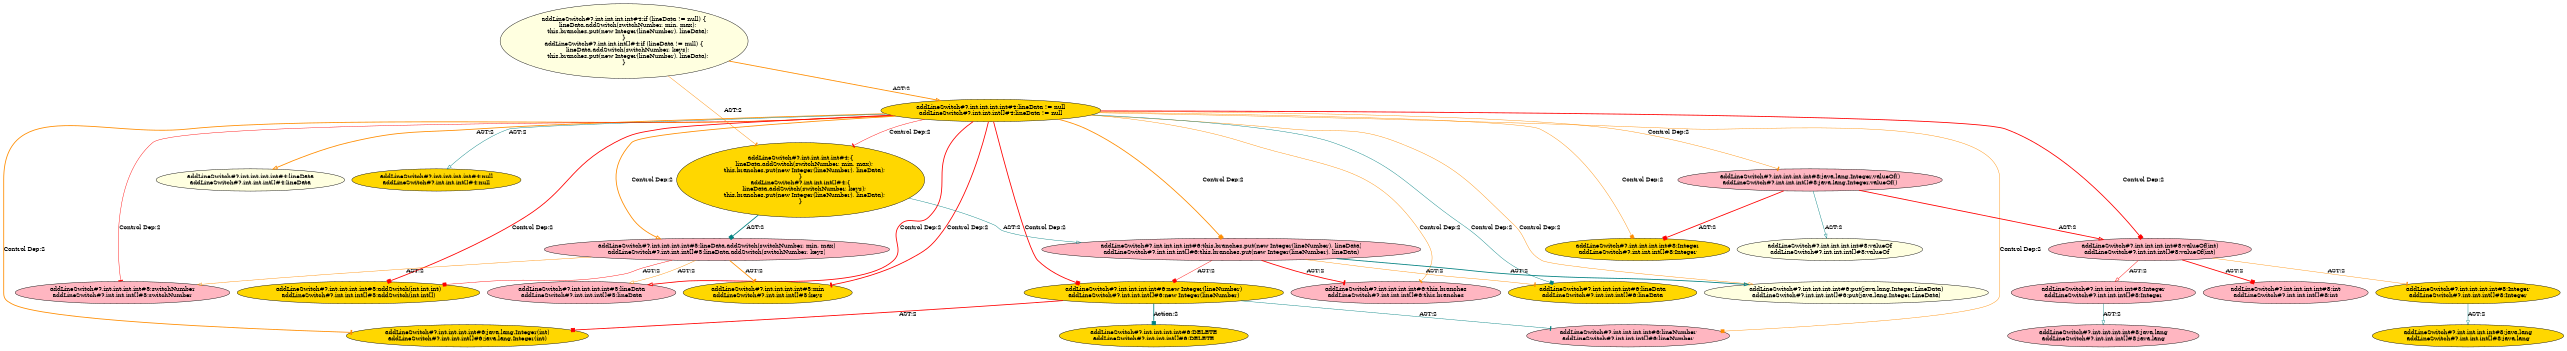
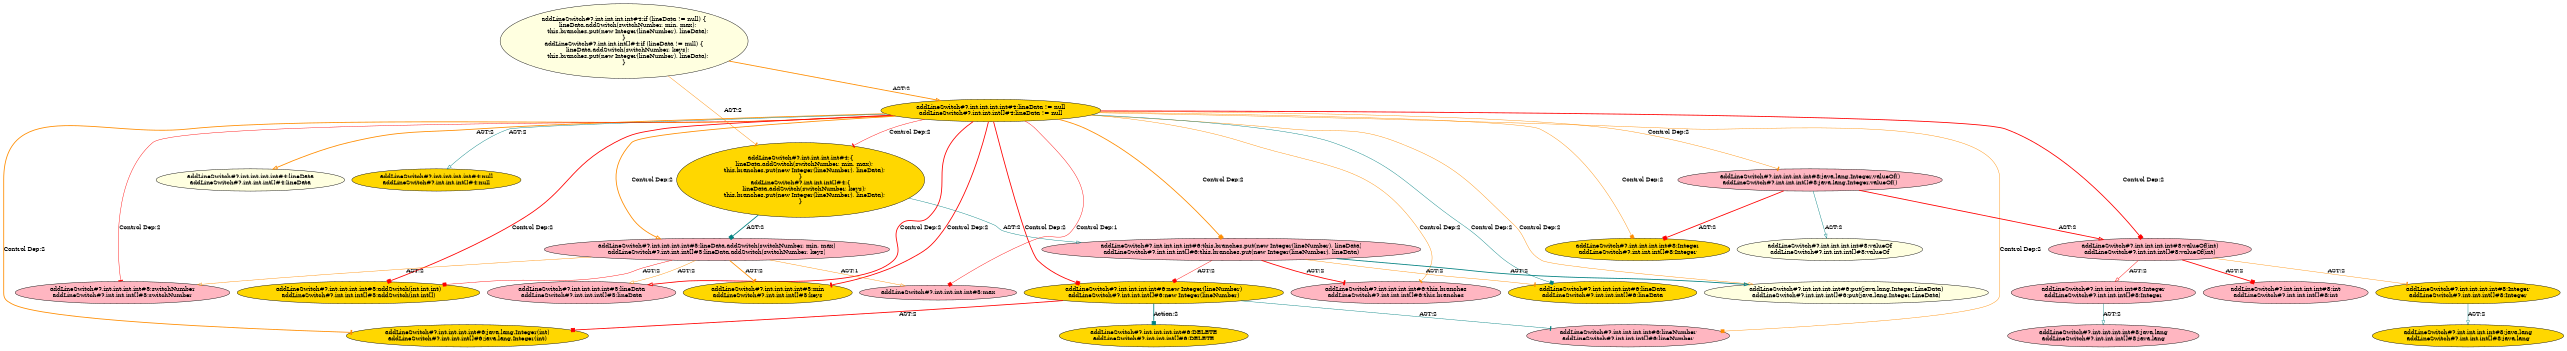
node "addLineSwitch#?,int,int,int,int#5:max": added
